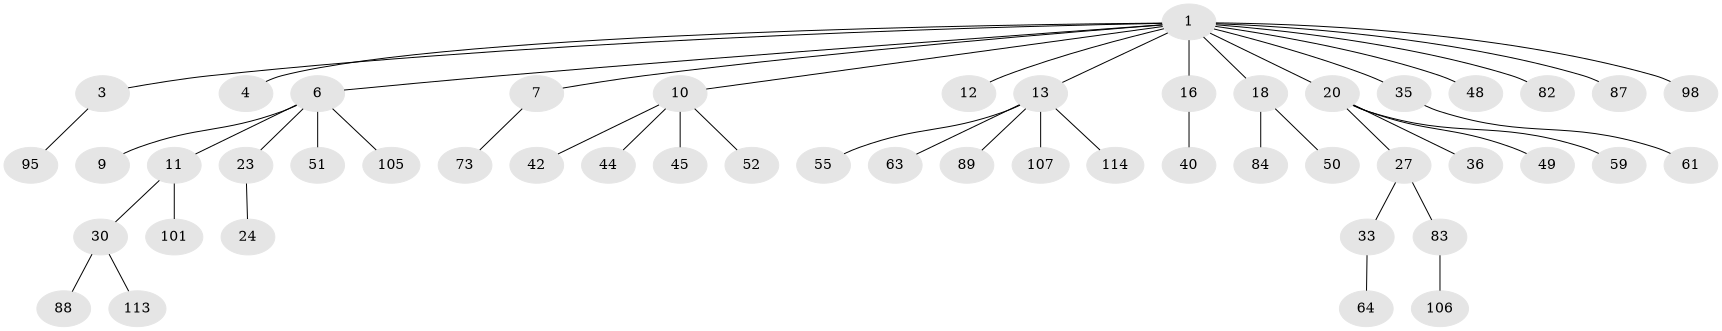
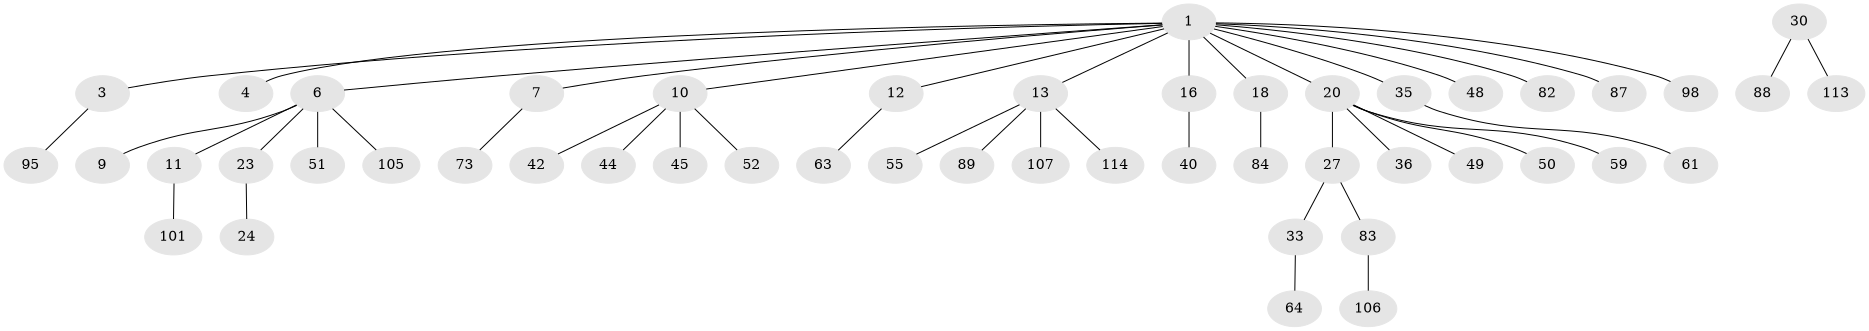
edge "13" -- "63": now "12" -- "63"
edge "18" -- "50": now "20" -- "50"
edge "11" -- "30": removed
